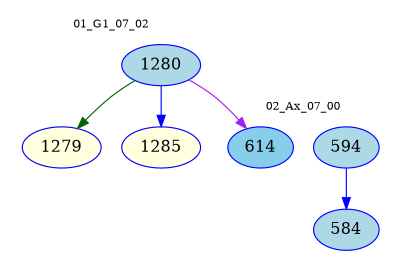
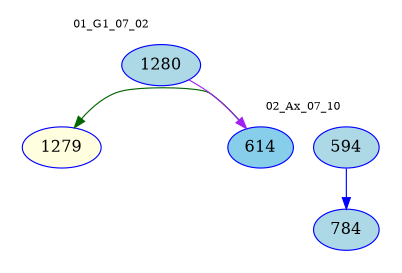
edge "1280" -> "1279": now "614" -> "1279"
cluster "02_Ax_07_00": label "02_Ax_07_00" -> "02_Ax_07_10"
node "1285": removed
node "584": label "584" -> "784"
